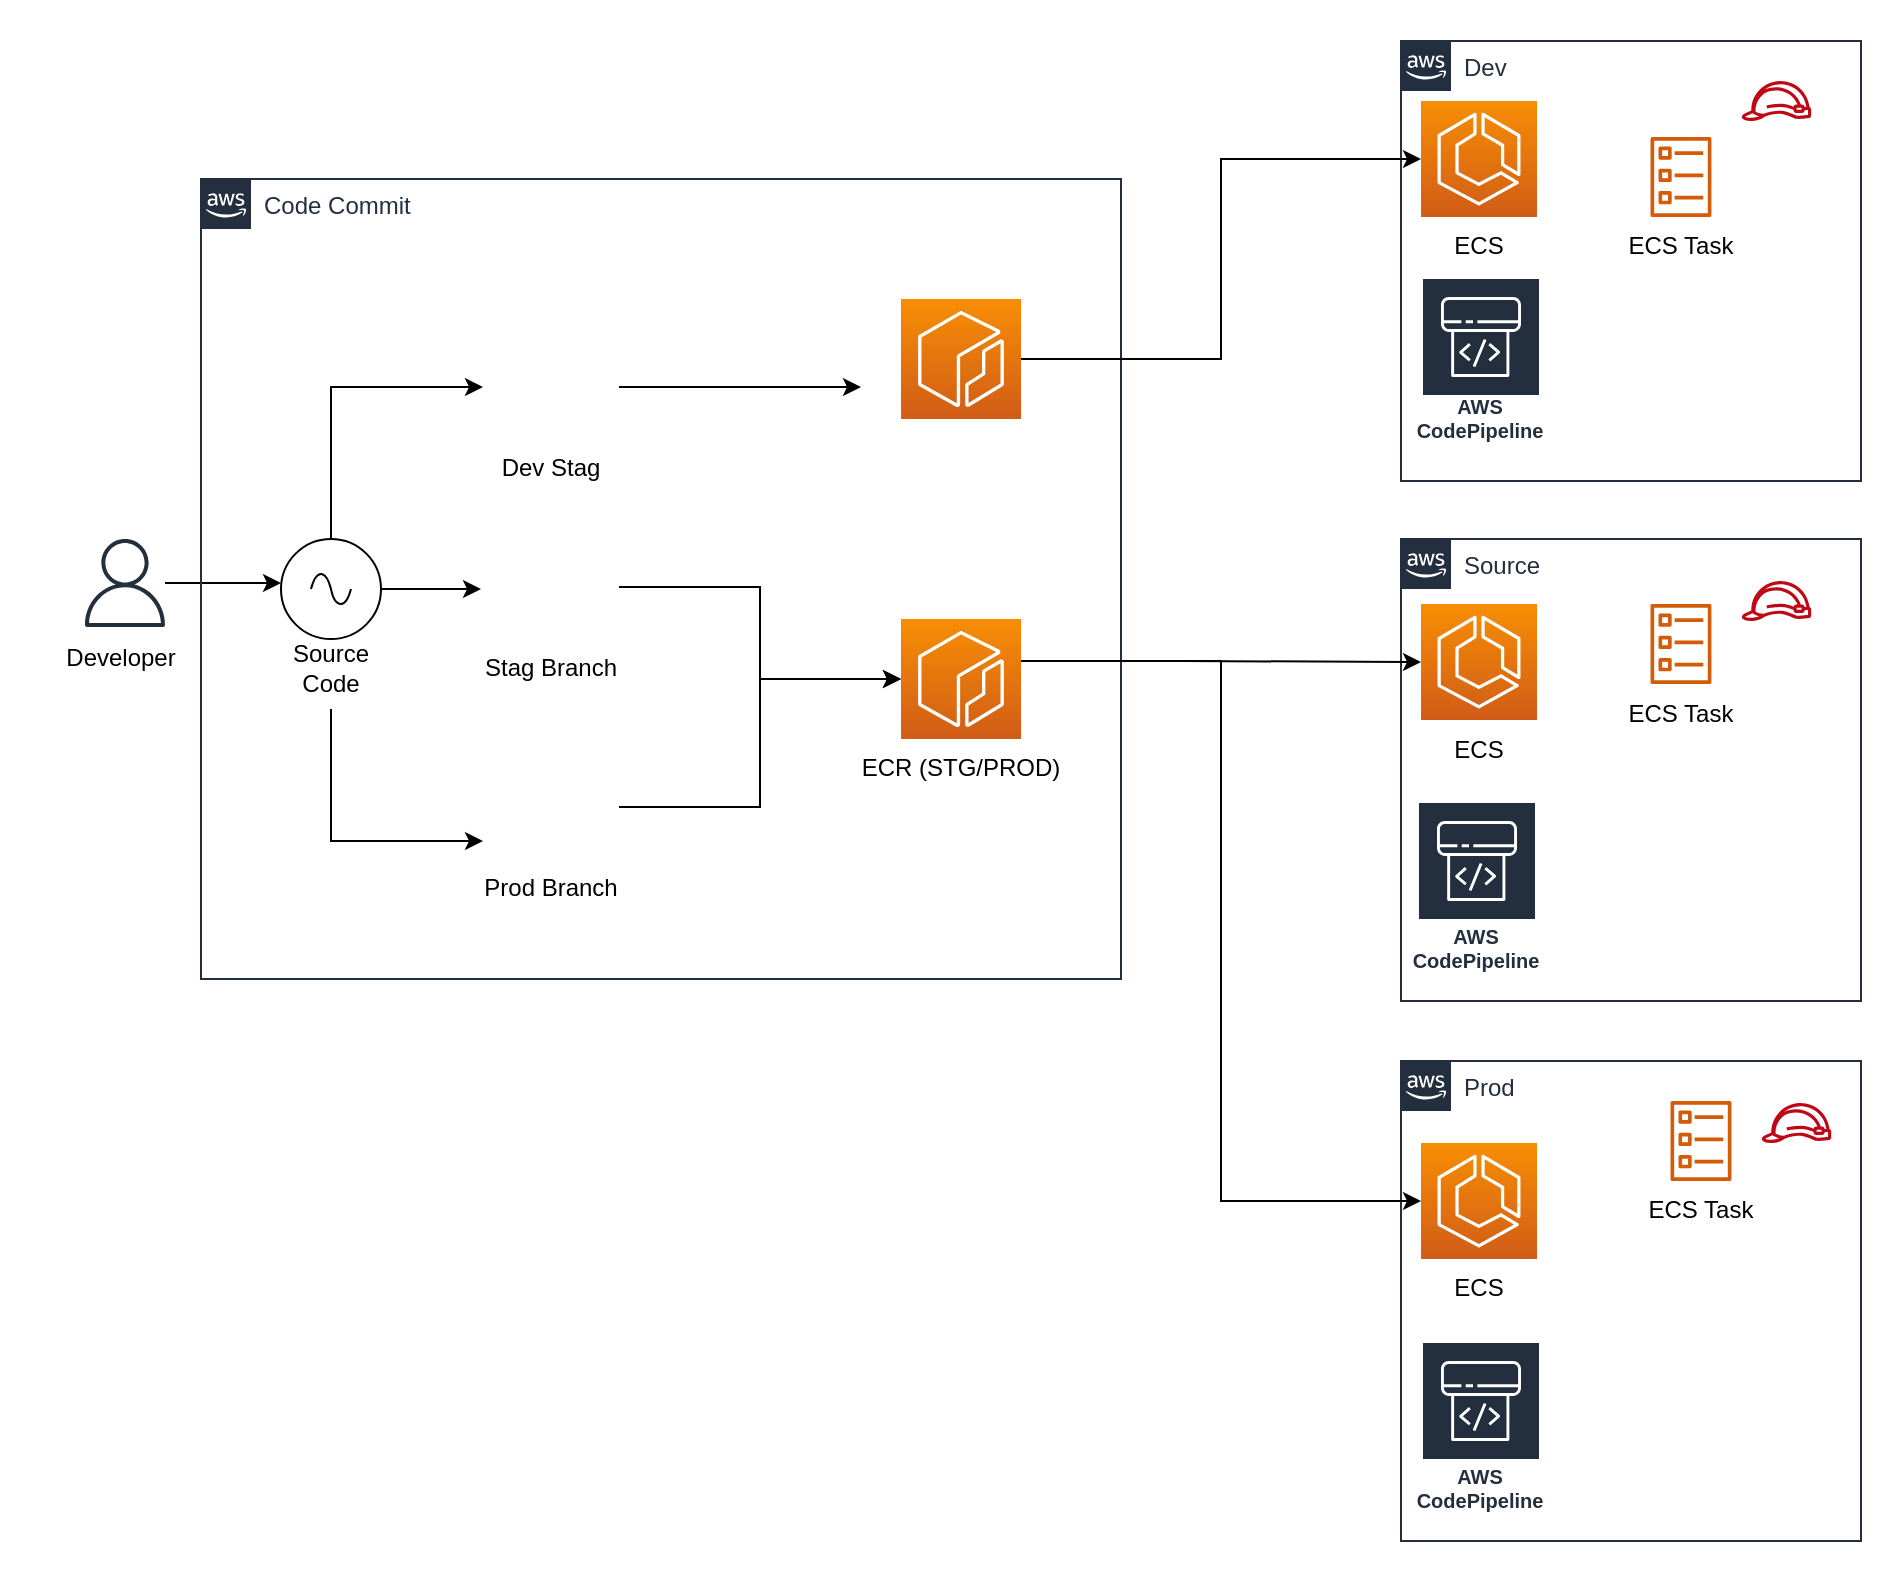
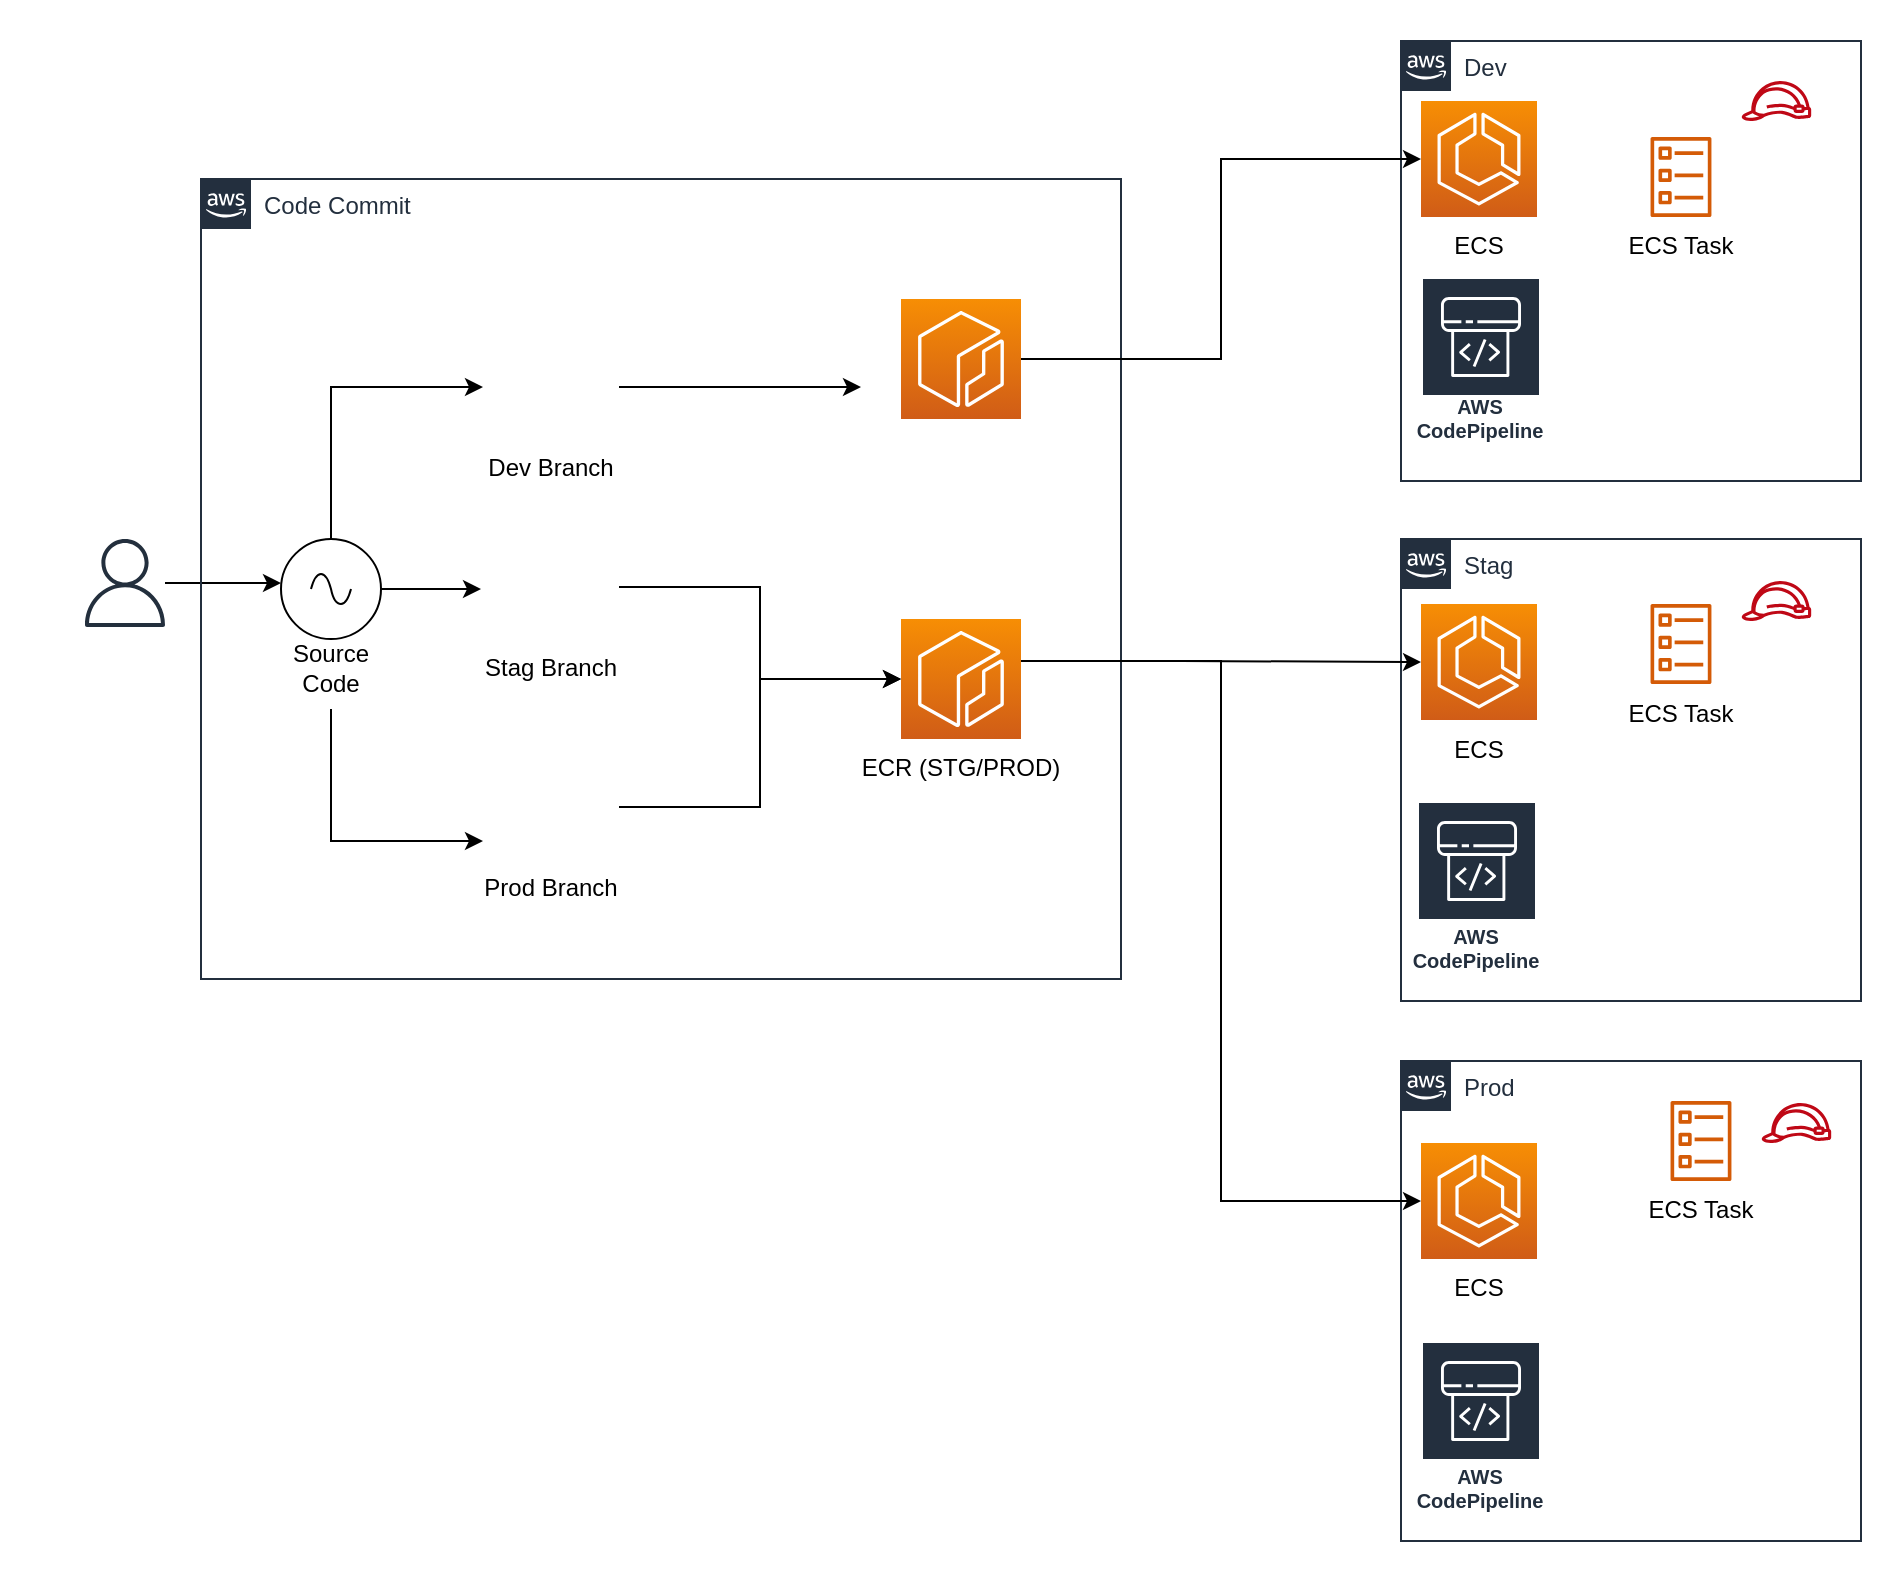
node "Dev Stag": label "Dev Stag" -> "Dev Branch"
node "Source": label "Source" -> "Stag"
node "Developer": removed
